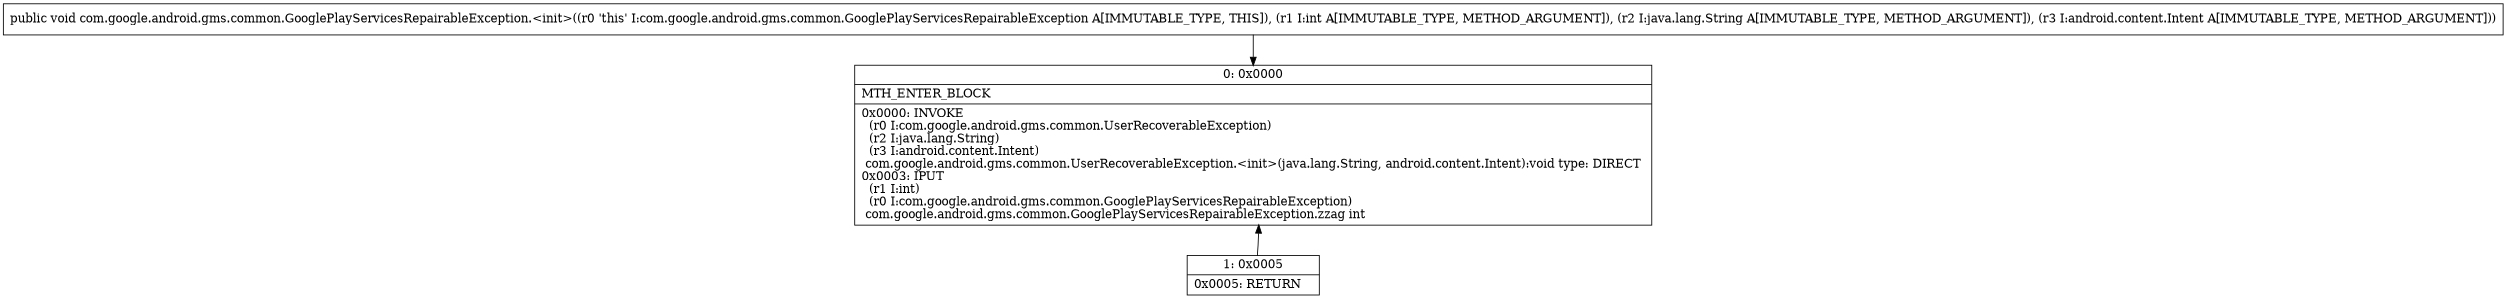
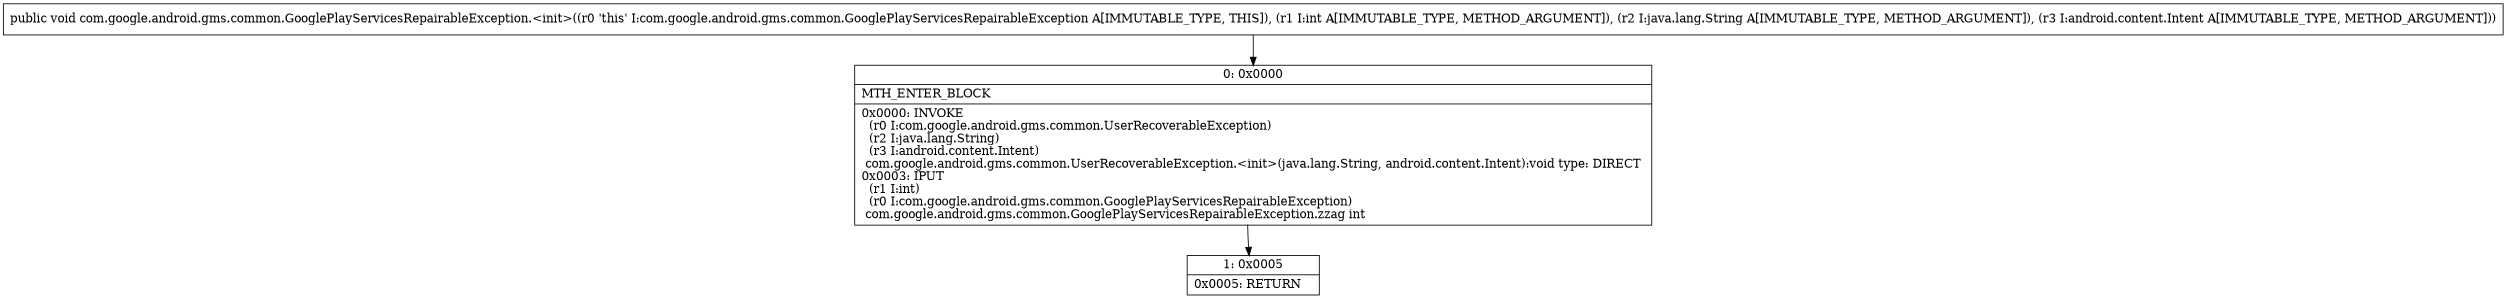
edge "1: 0x0005" -> "0: 0x0000": reversed
